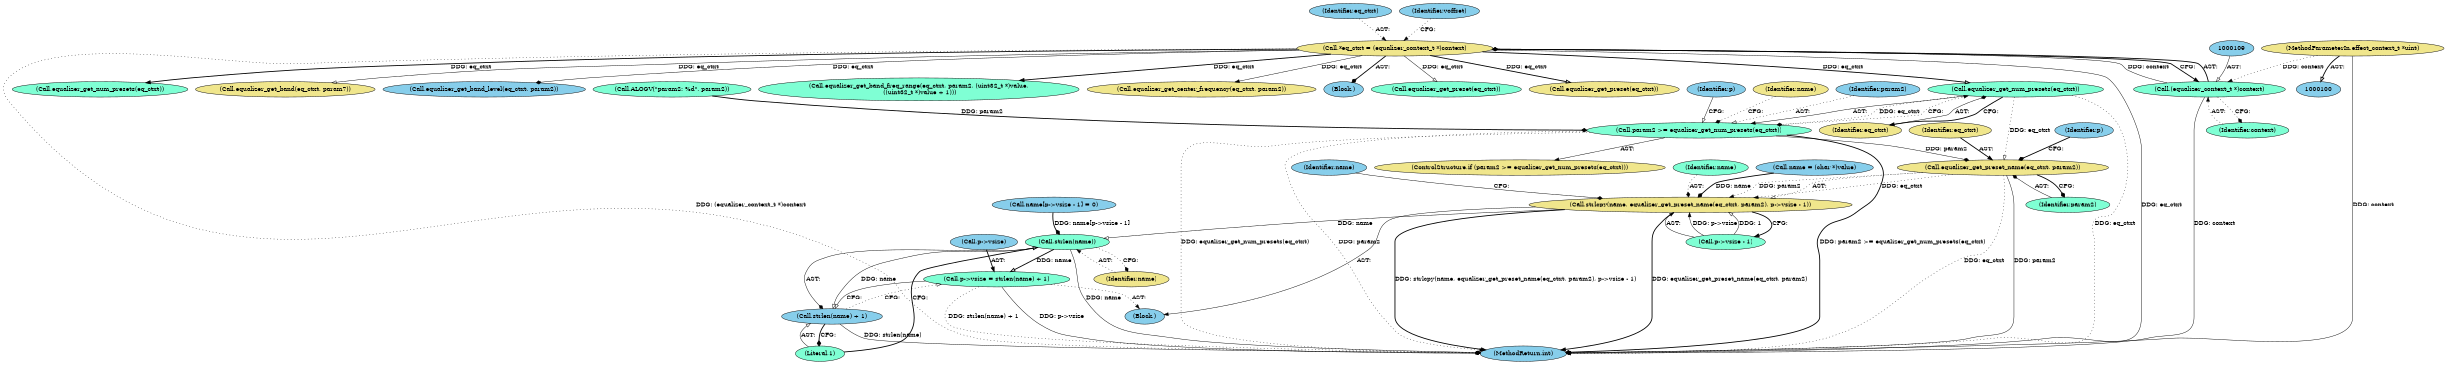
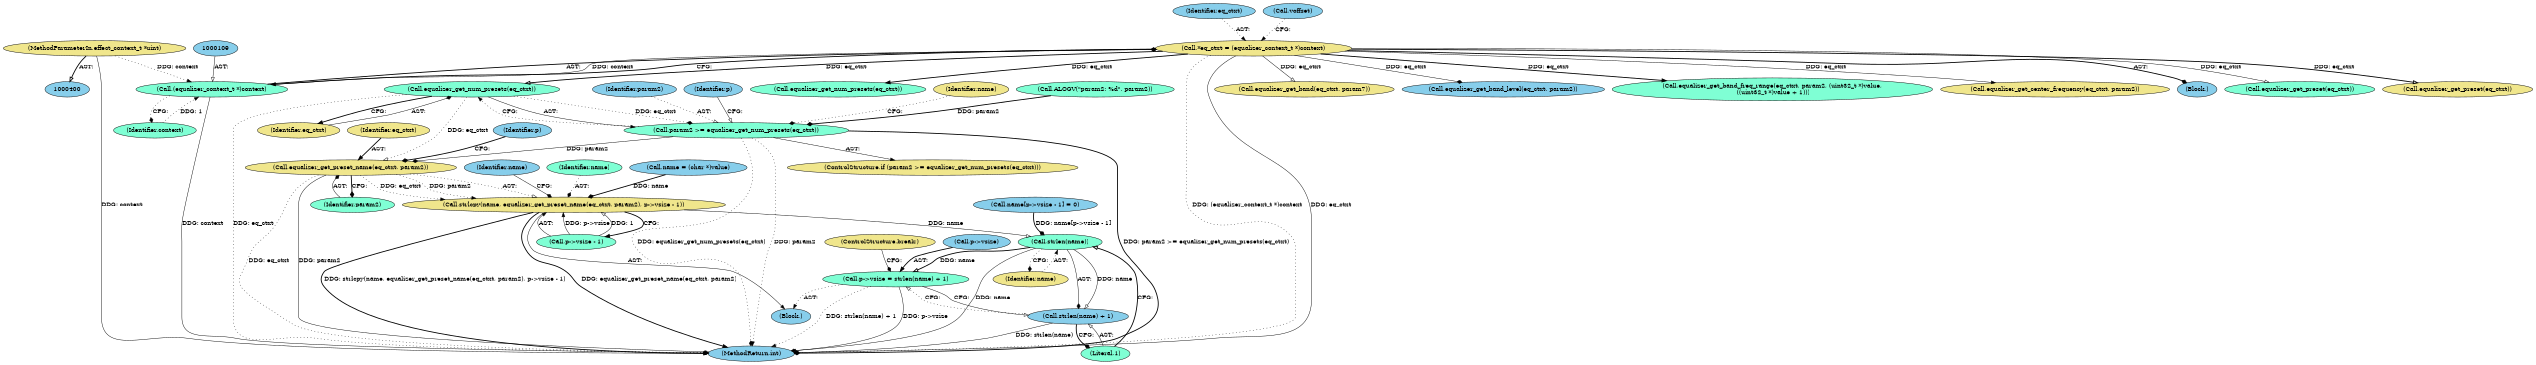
node "(Identifier,voffset)": label "(Identifier,voffset)" -> "(Call,voffset)"
node "1000100": label "1000100" -> "1000400"
edge "(Identifier,context)" -> "(Call,(equalizer_context_t *)context)": label "AST: " -> "DDG: 1"
node "(ControlStructure,break;)": added
